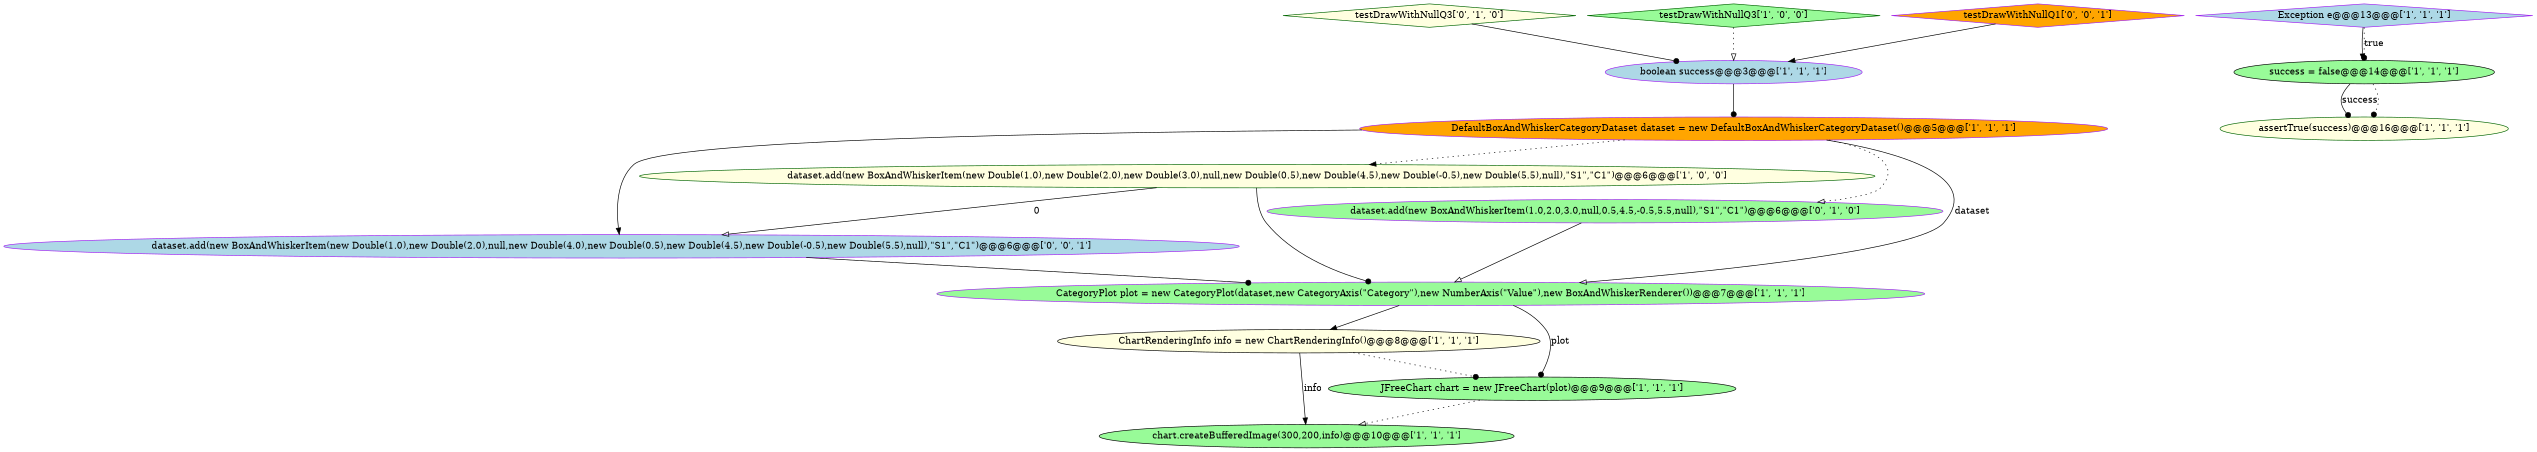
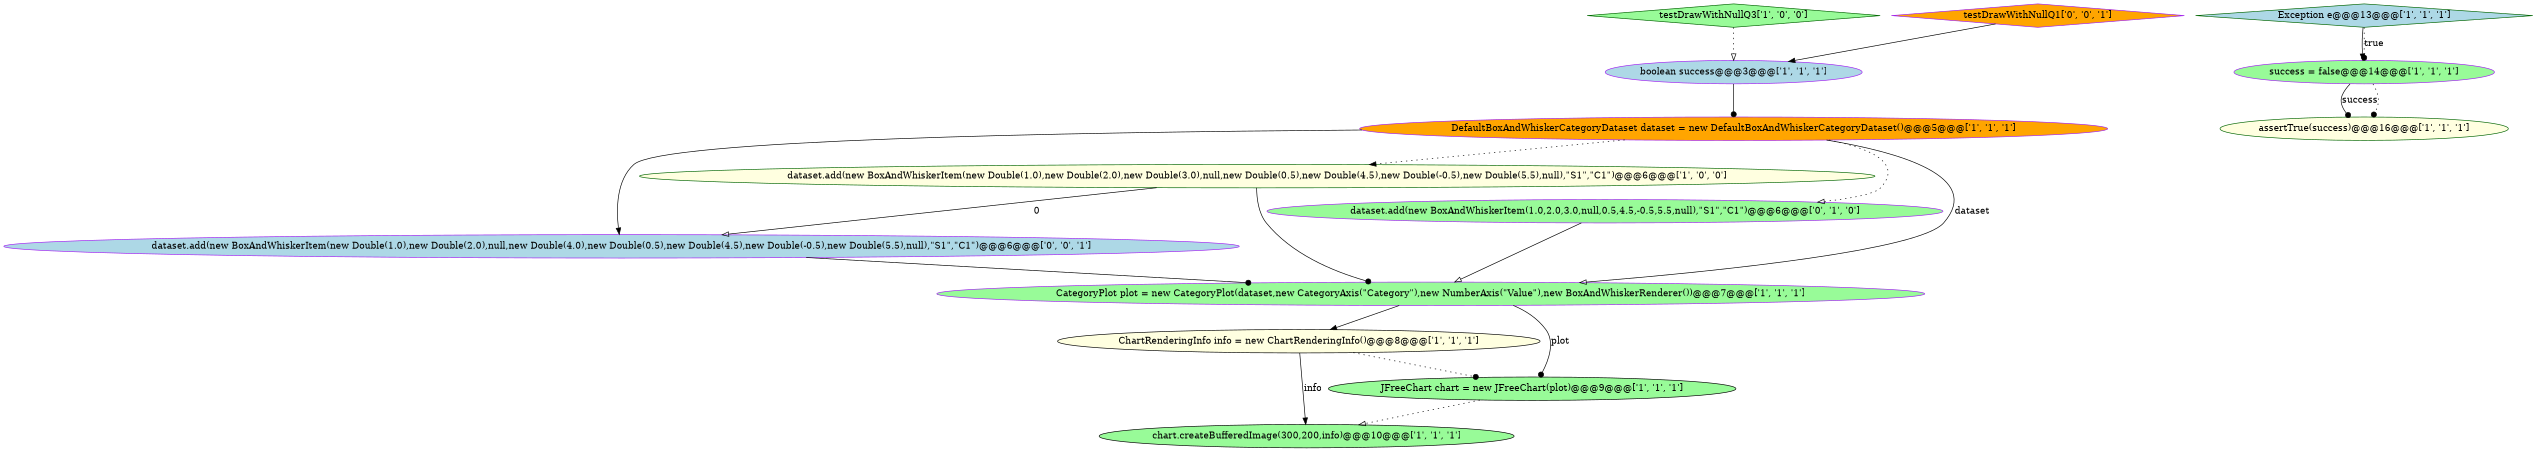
node "testDrawWithNullQ3['0', '1', '0']": removed
node "Exception e@@@13@@@['1', '1', '1']": color purple -> darkgreen
node "success = false@@@14@@@['1', '1', '1']": color black -> purple
